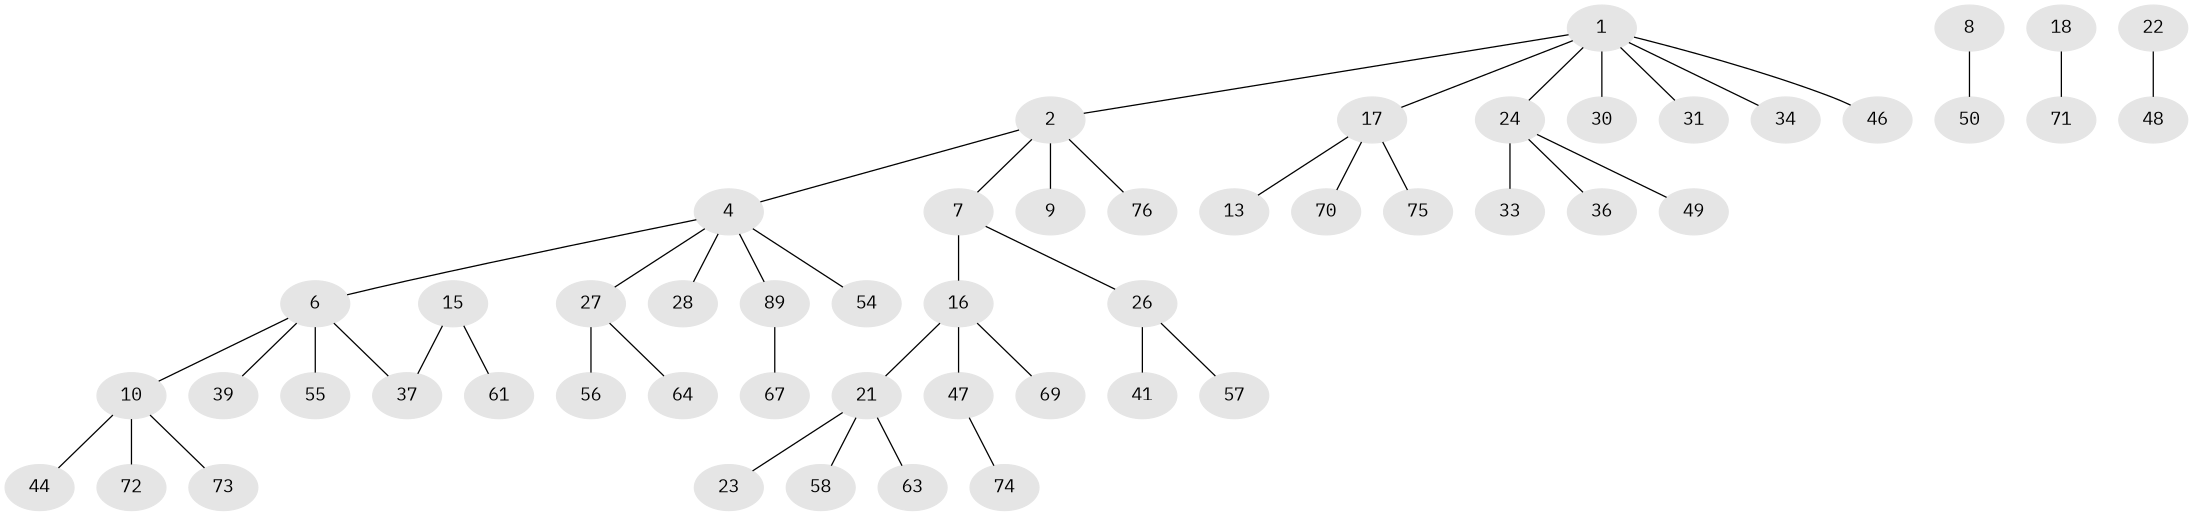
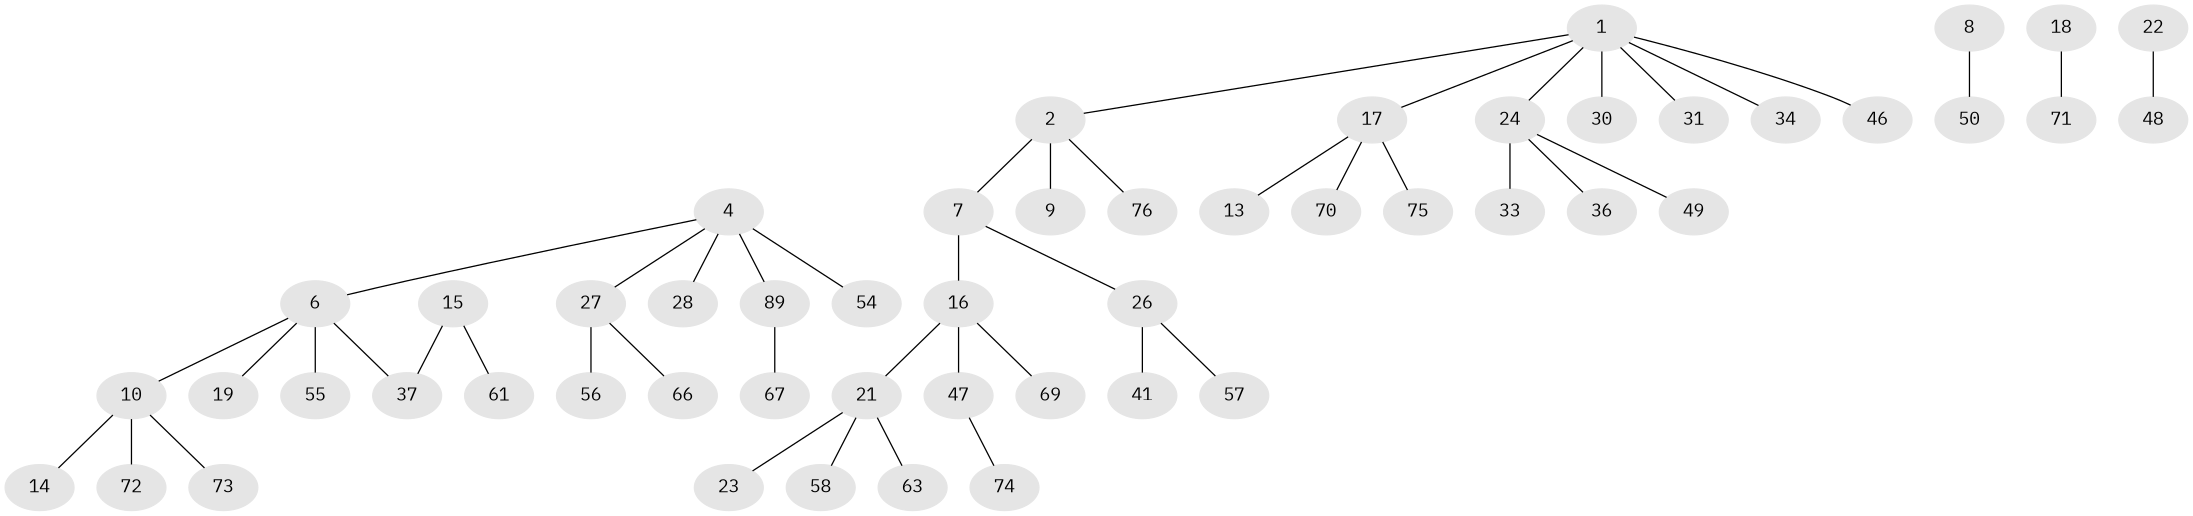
edge "2" -- "4": removed
node "39": label "39" -> "19"
node "64": label "64" -> "66"
node "44": label "44" -> "14"
